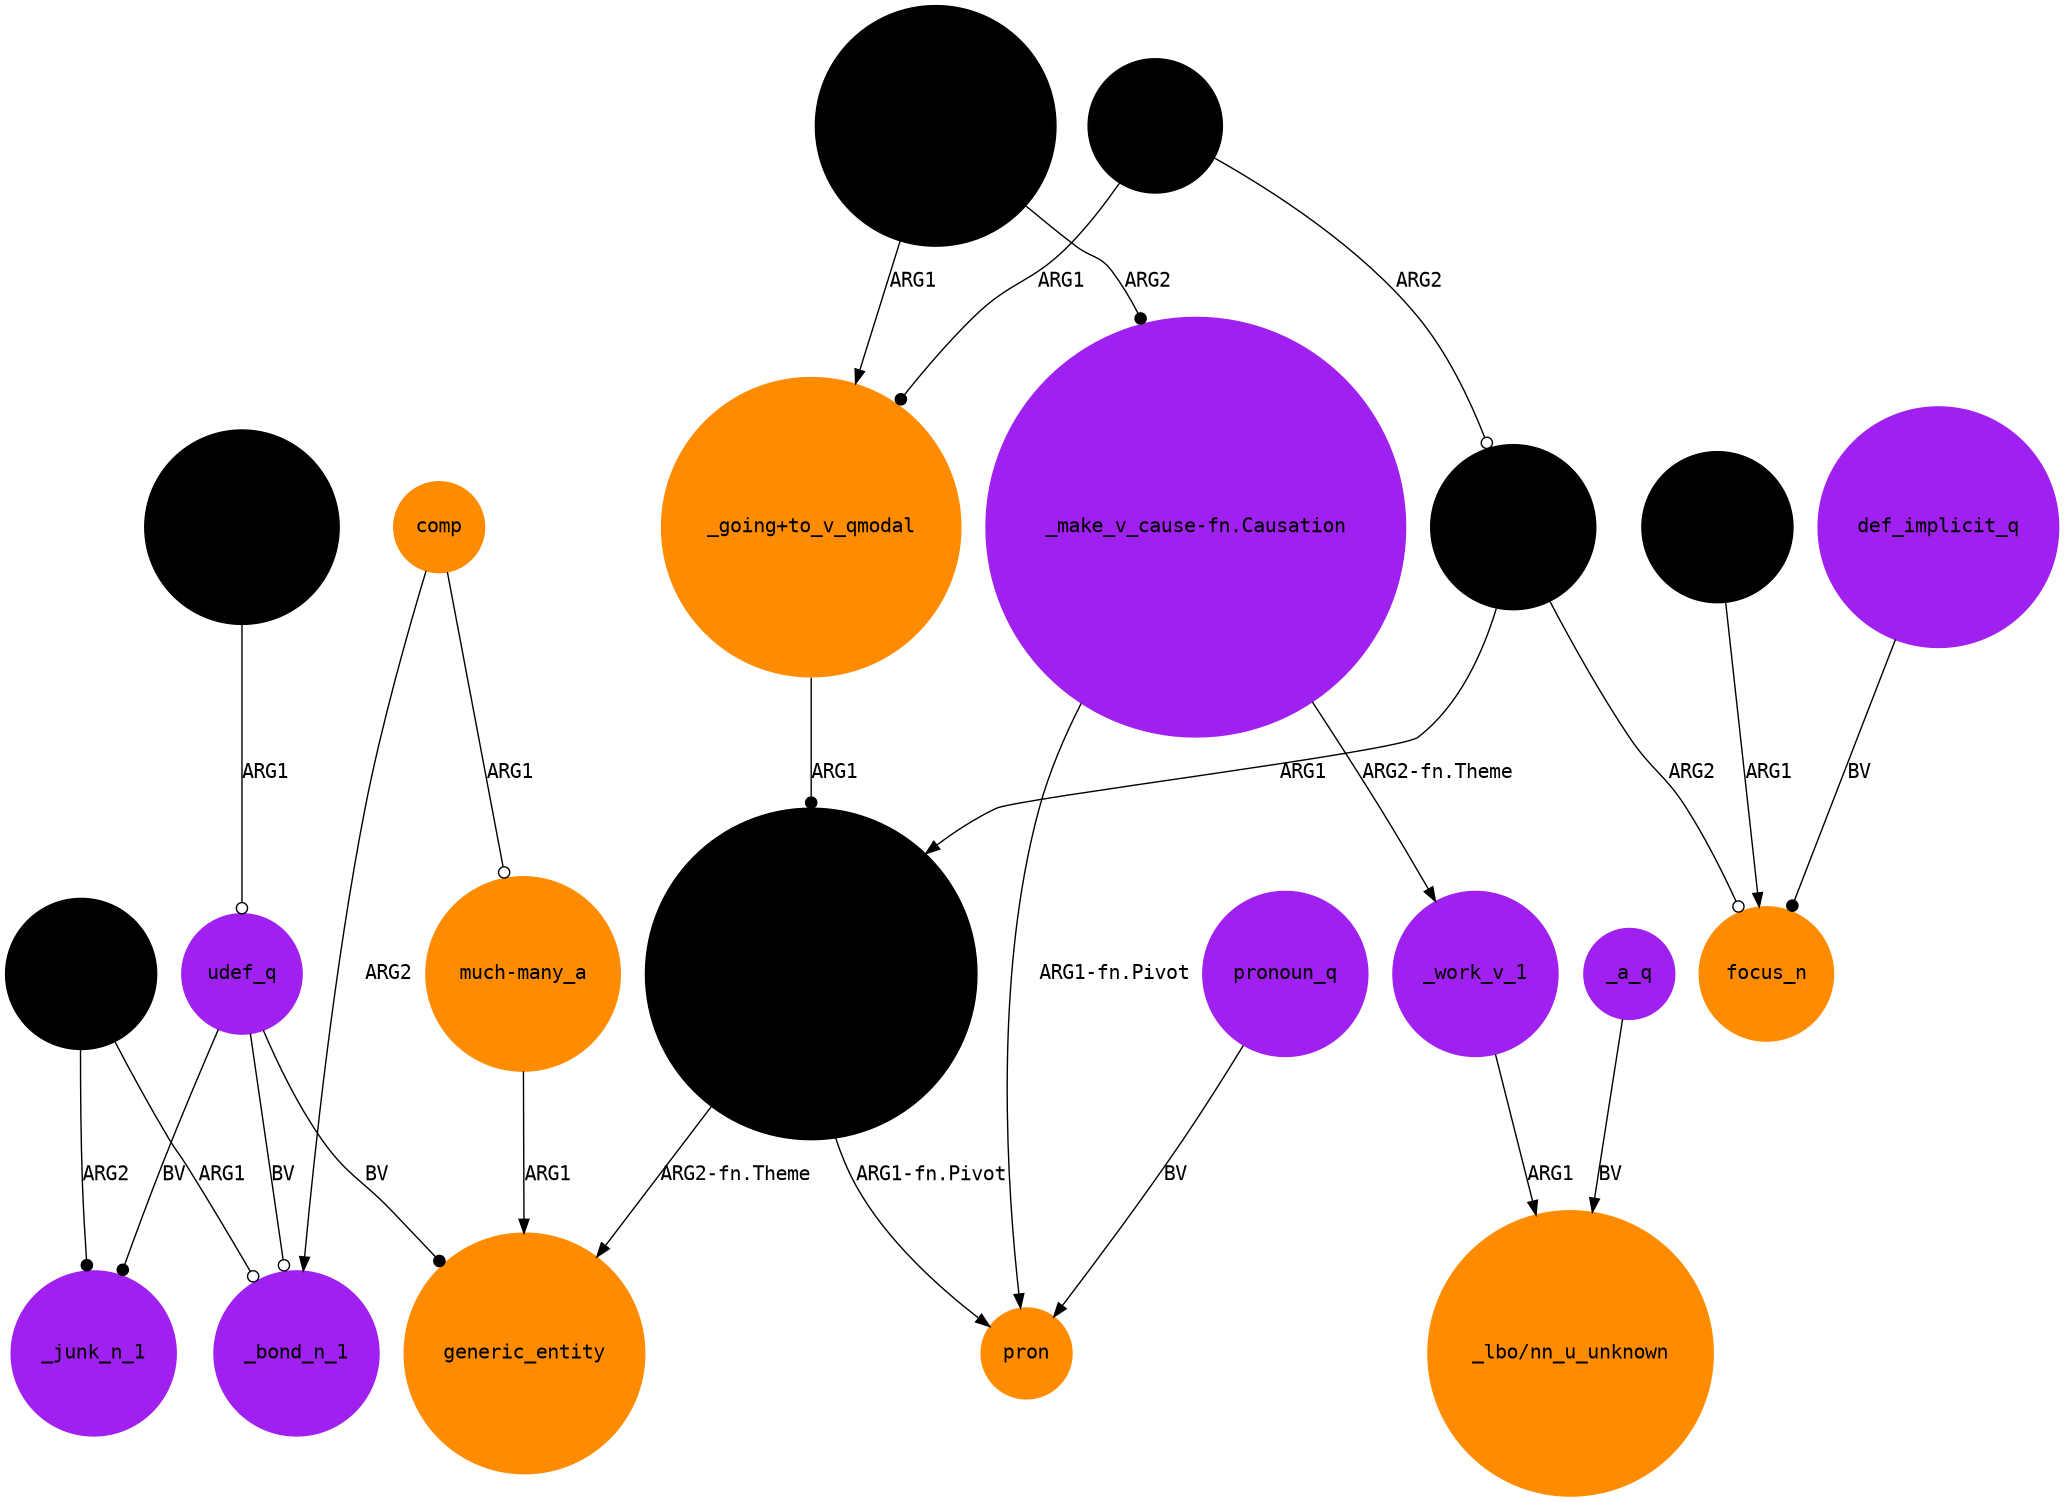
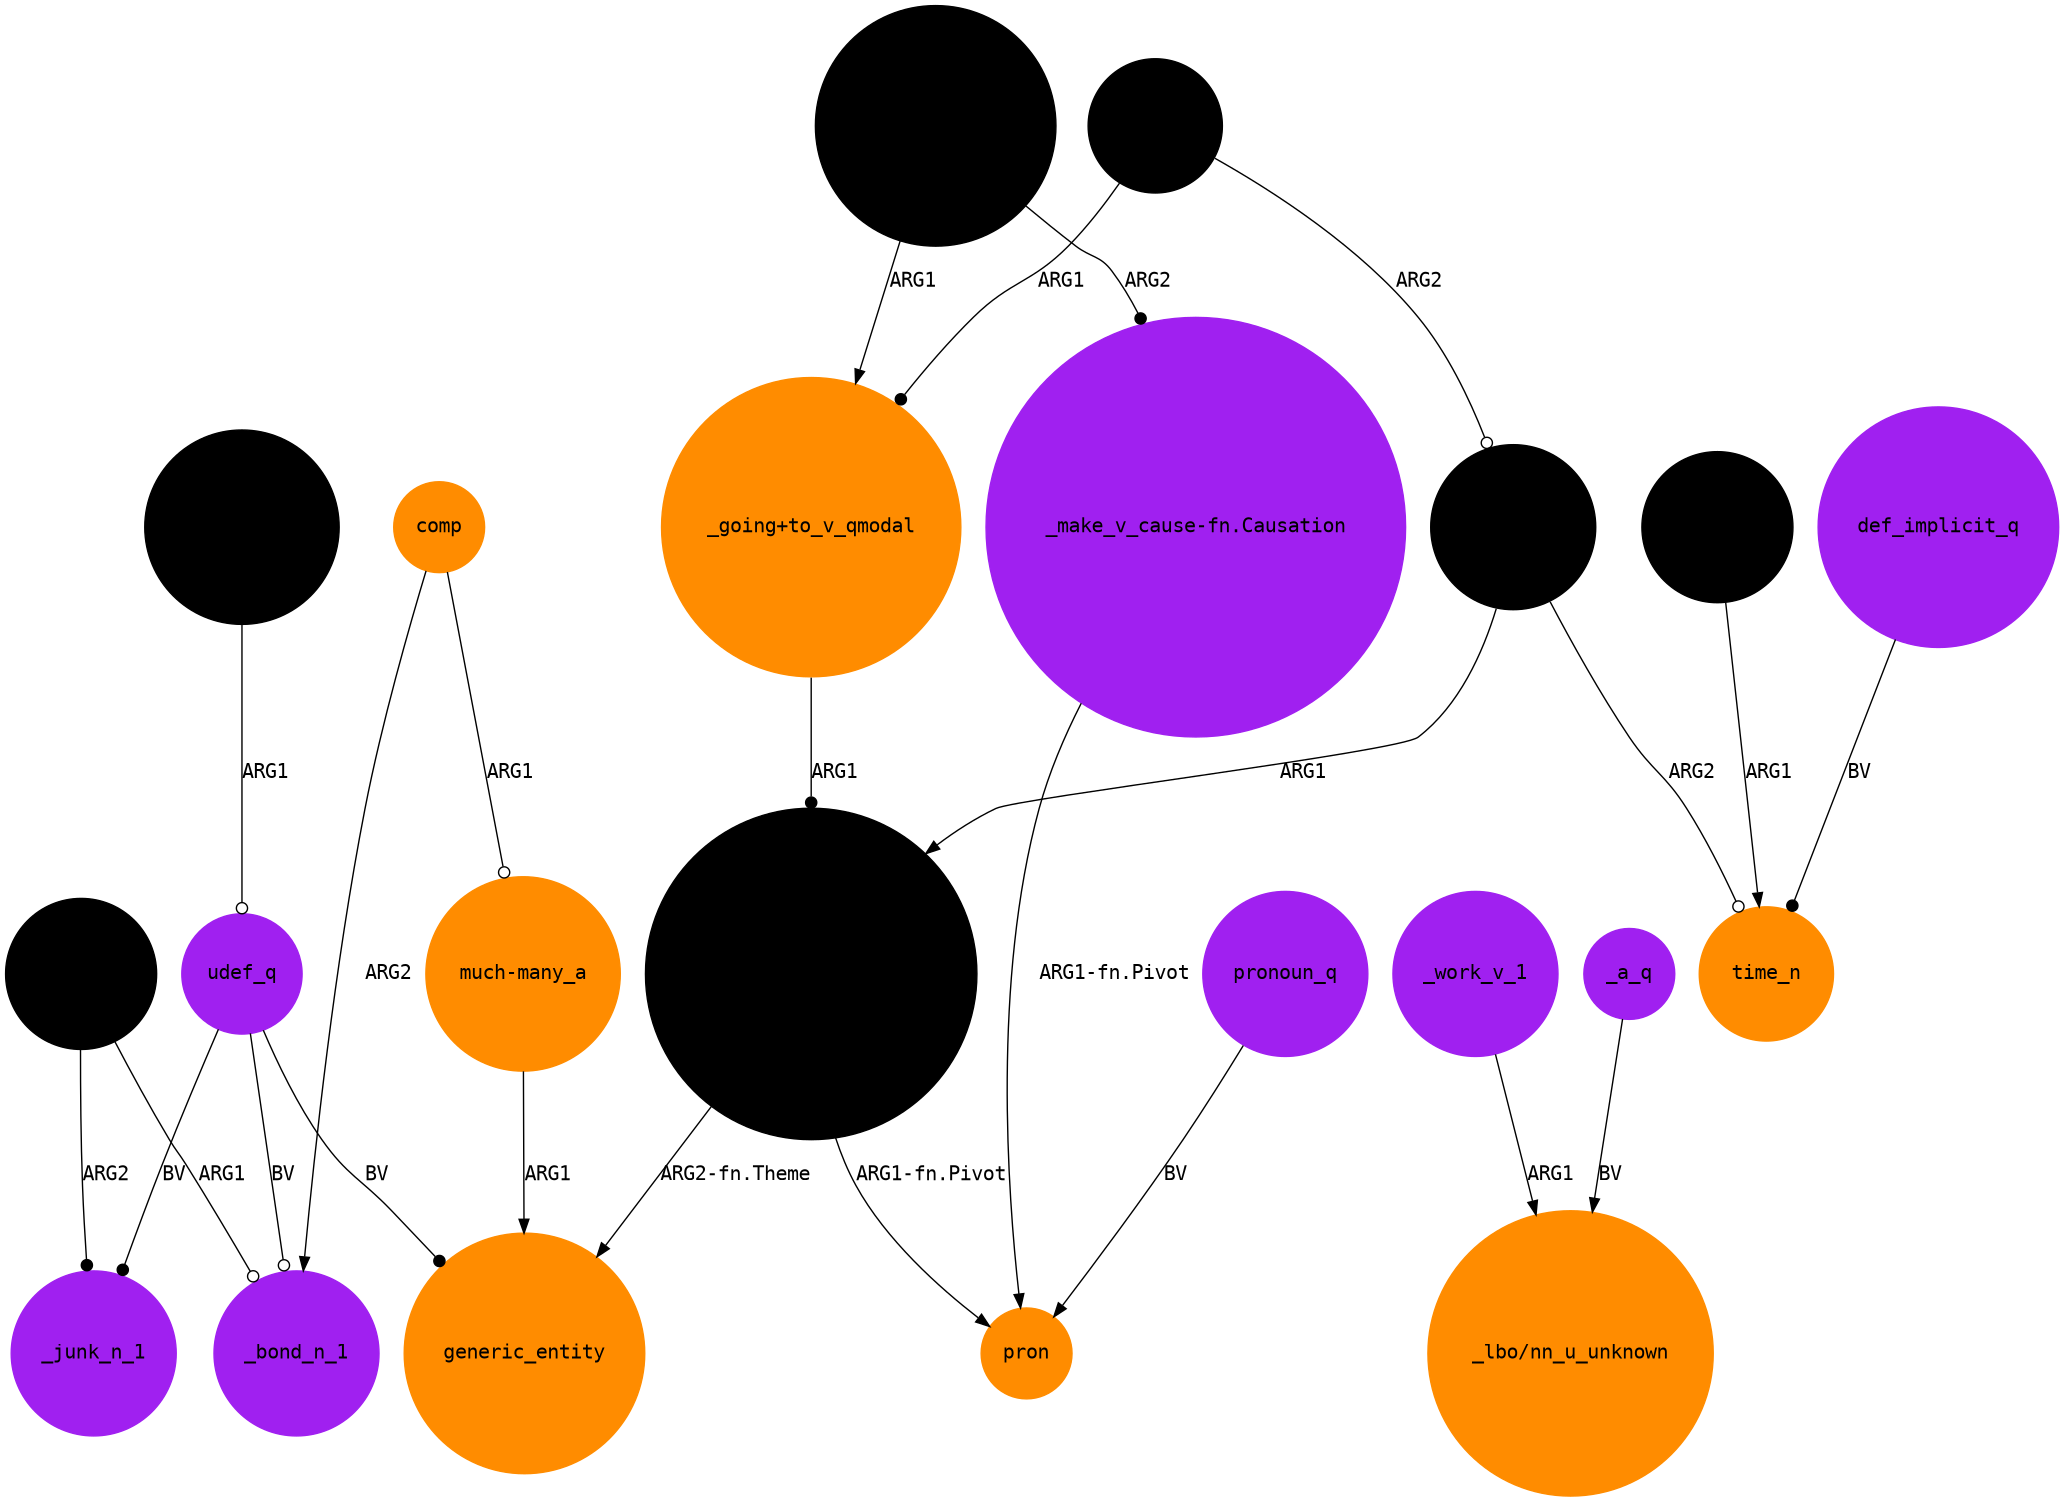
edge "_make_v_cause-fn.Causation" -> "_work_v_1": removed, label "ARG2-fn.Theme"
node "focus_n": label "focus_n" -> "time_n"
